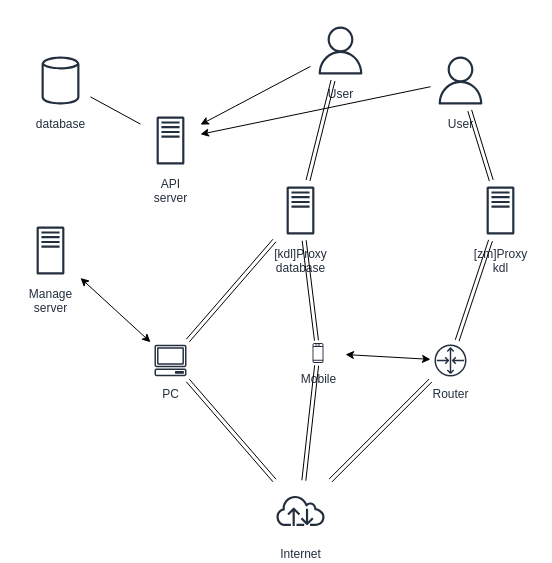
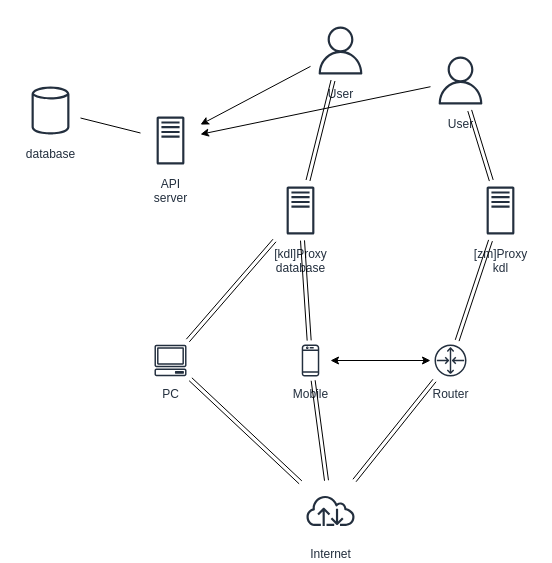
node "database": moved (61, 81) -> (51, 111)
node "Manage server": removed
edge "Manage server" -- "PC": removed
node "Mobile": size 55x25 -> 40x40
node "Internet": moved (301, 511) -> (331, 511)
